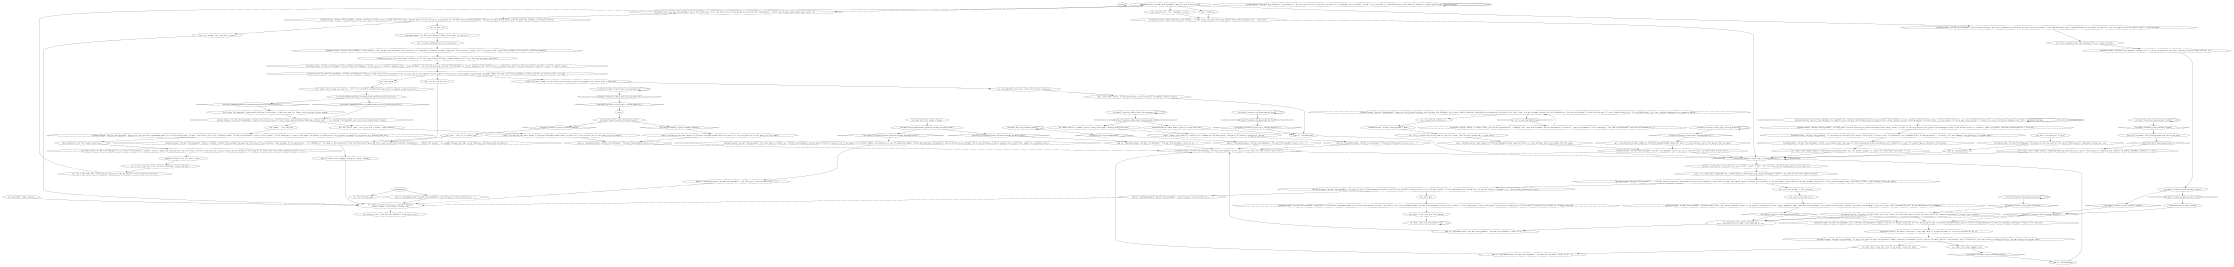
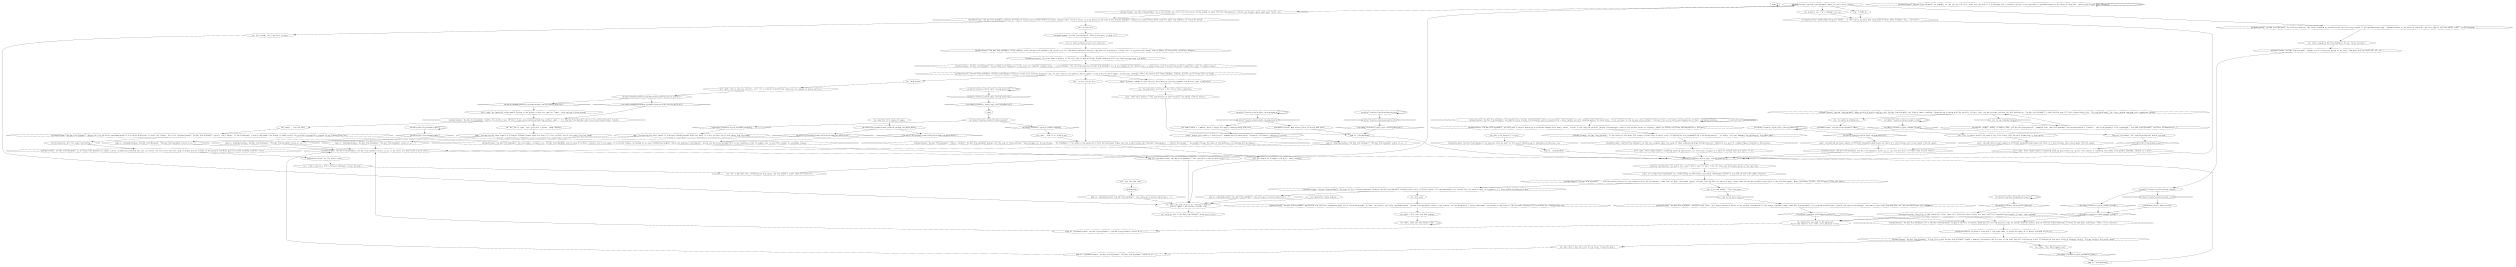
edge "hjelmbookhub" -> "You: [Put the book away.]": reversed
node "You: Look at the back cover.": shape ellipse -> diamond
